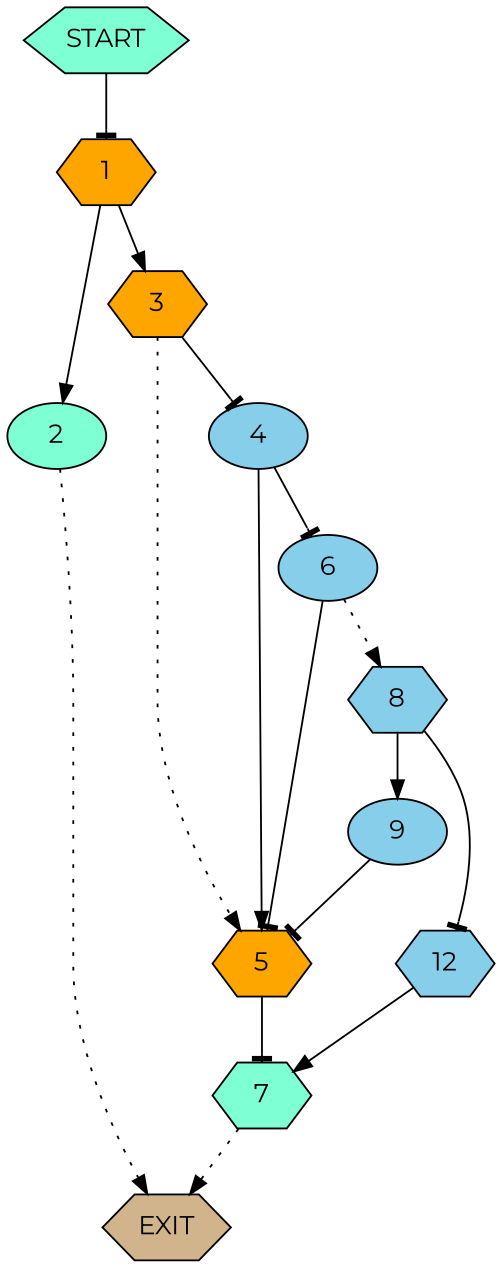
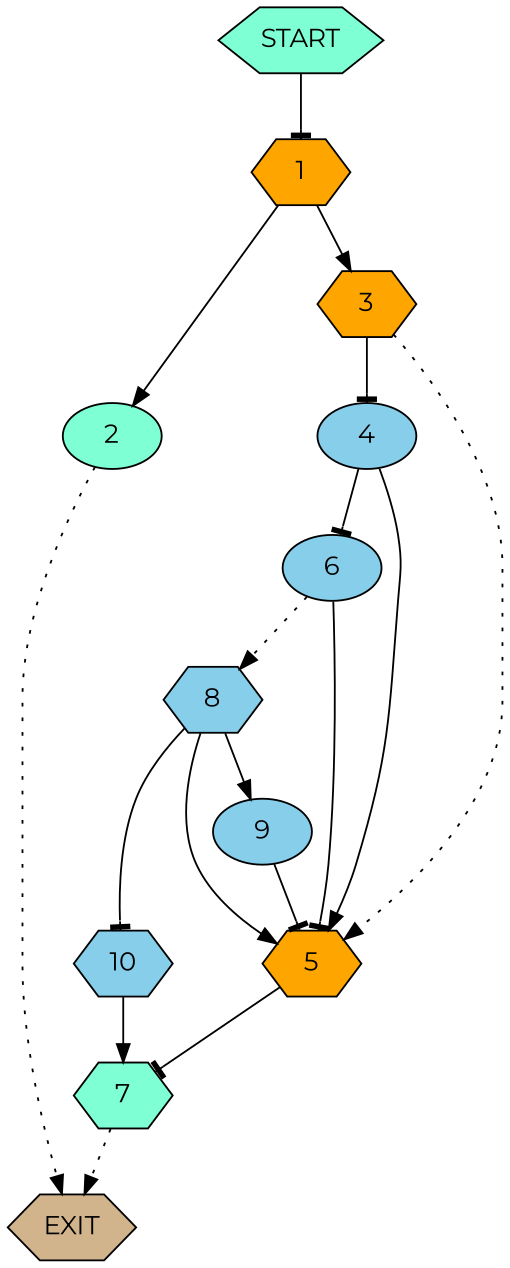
edge "8" -> "5": added
node "12": label "12" -> "10"
